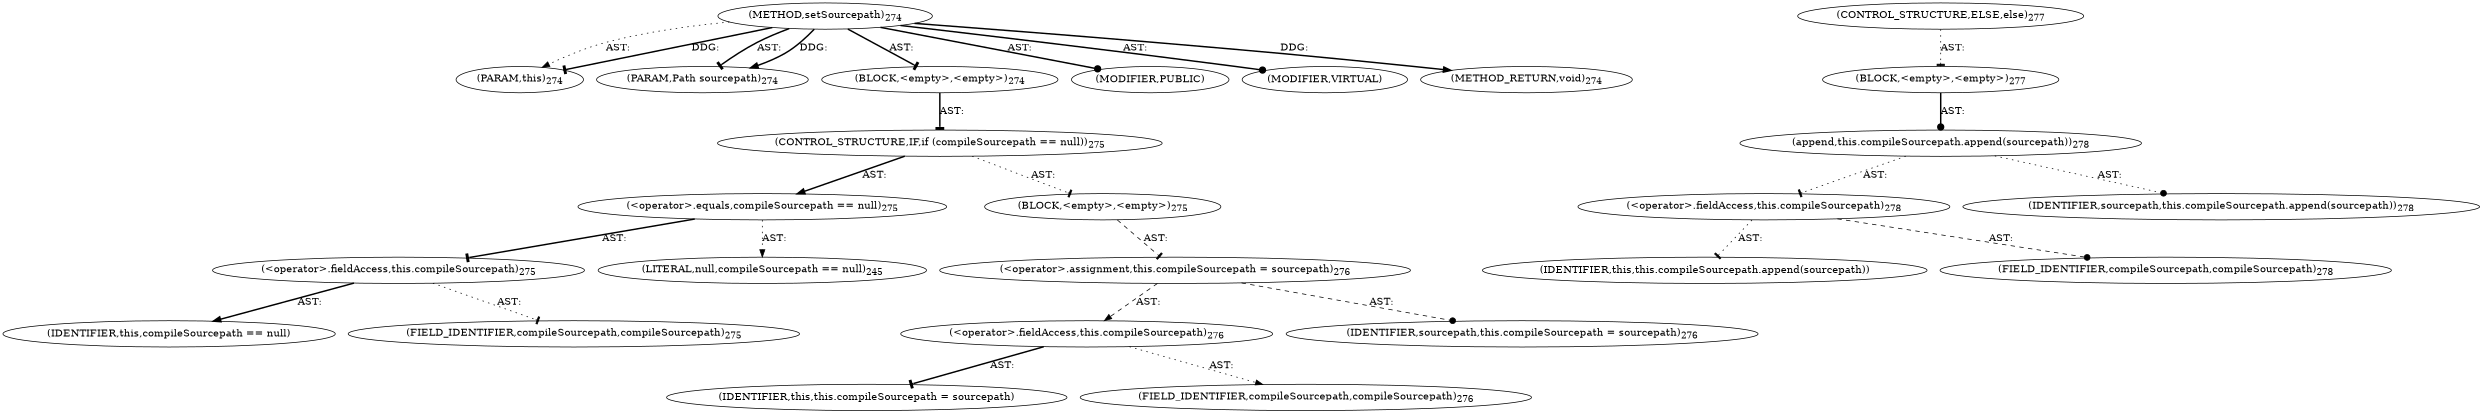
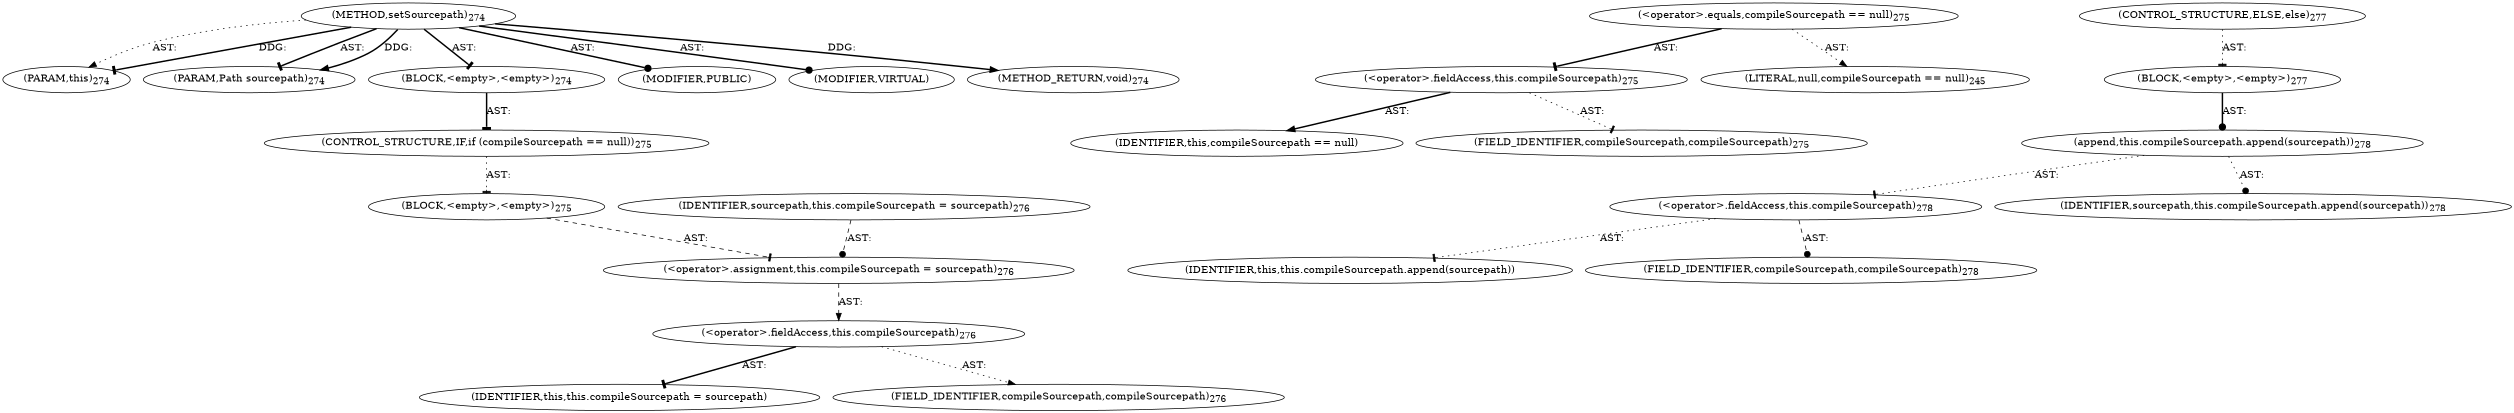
edge "(CONTROL_STRUCTURE,IF,if (compileSourcepath == null))" -> "(<operator>.equals,compileSourcepath == null)": removed, label "AST:"
edge "(<operator>.assignment,this.compileSourcepath = sourcepath)" -> "(IDENTIFIER,sourcepath,this.compileSourcepath = sourcepath)": reversed
